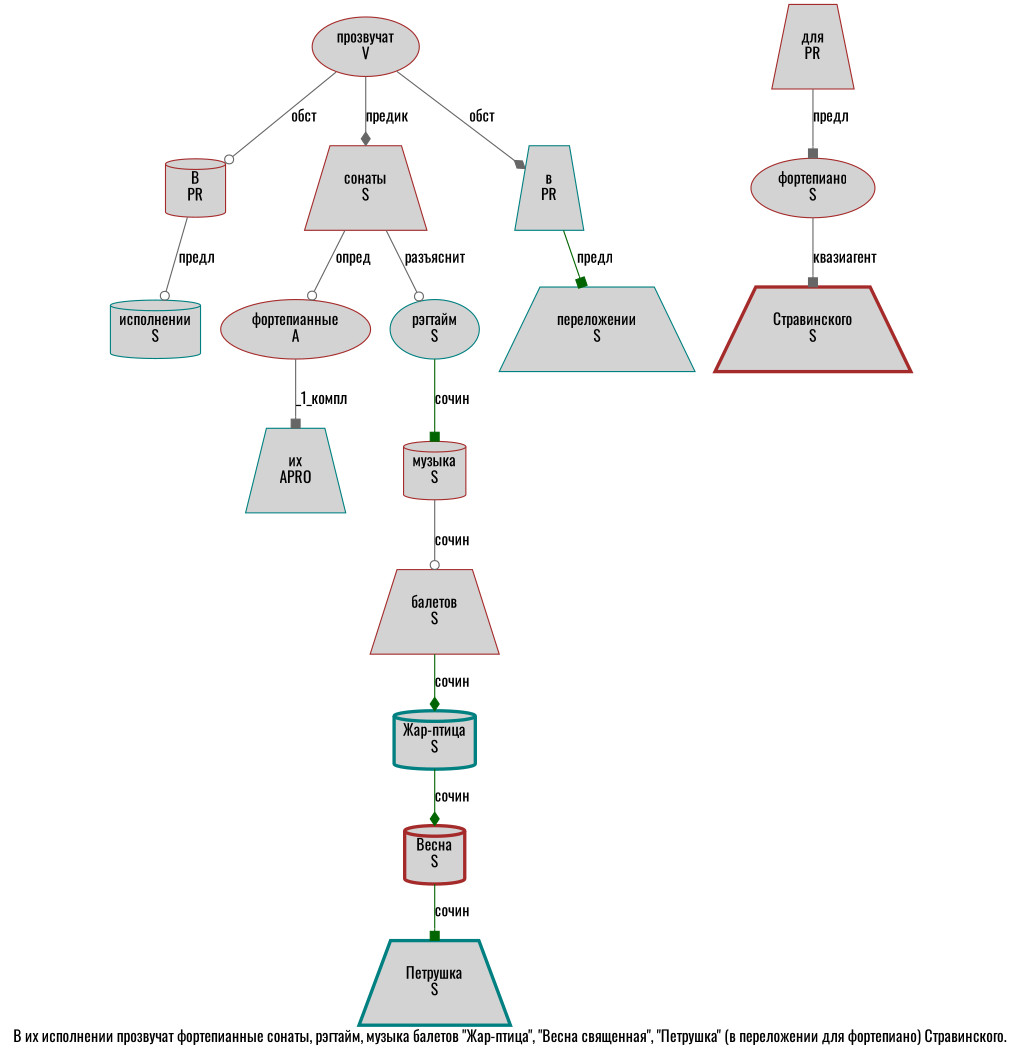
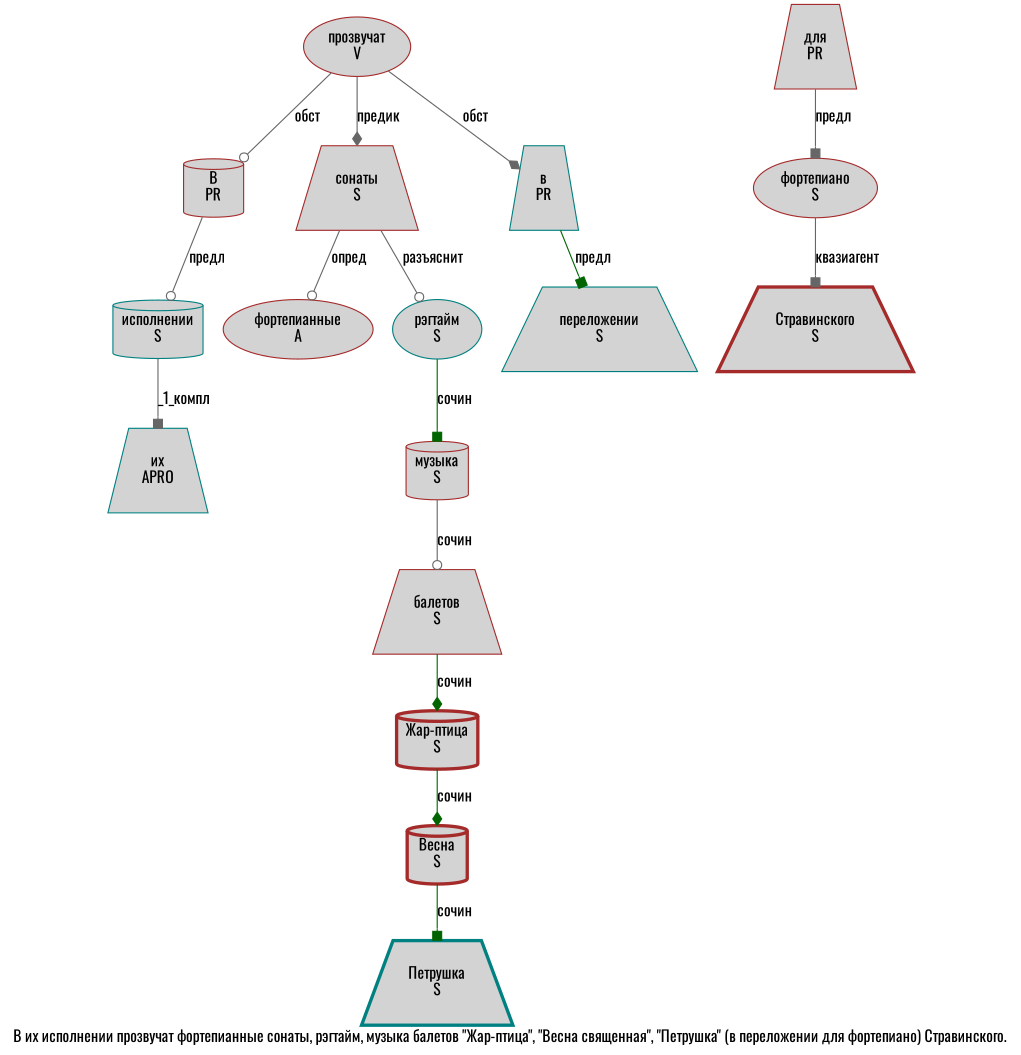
edge "фортепианные A" -> "их APRO": now "исполнении S" -> "их APRO"
node "Жар-птица S": color teal -> brown
